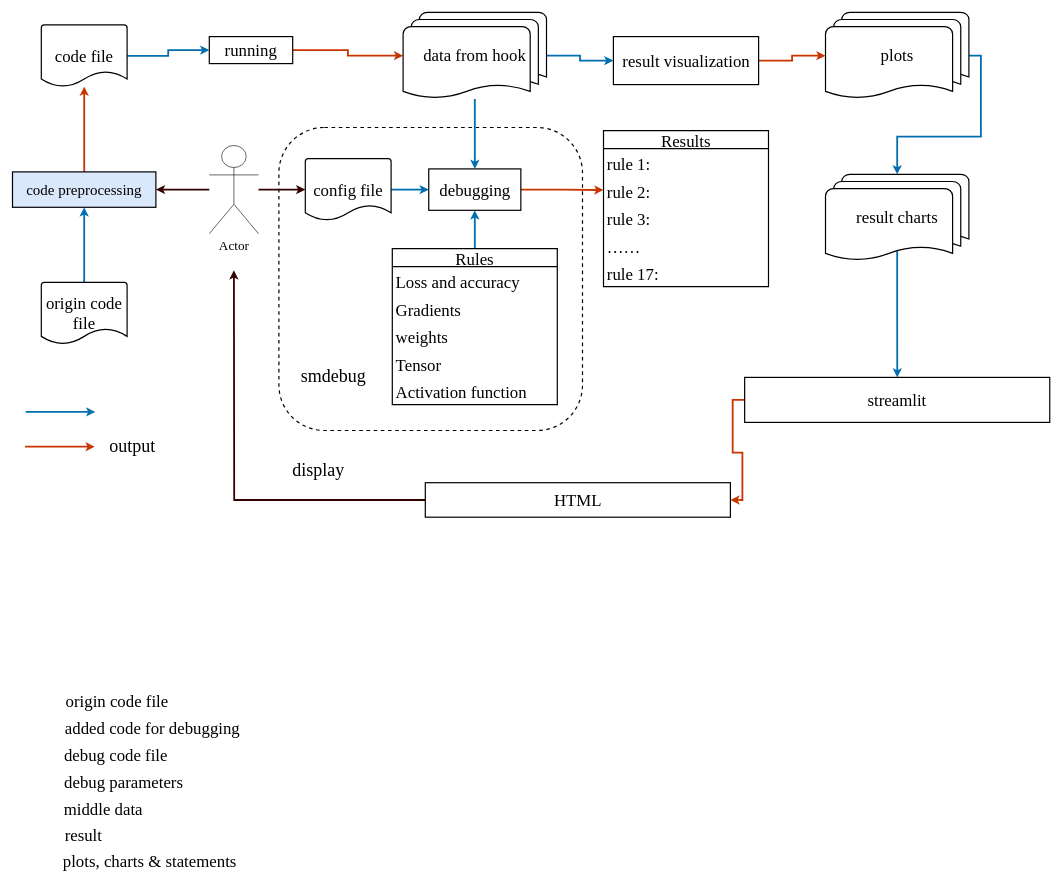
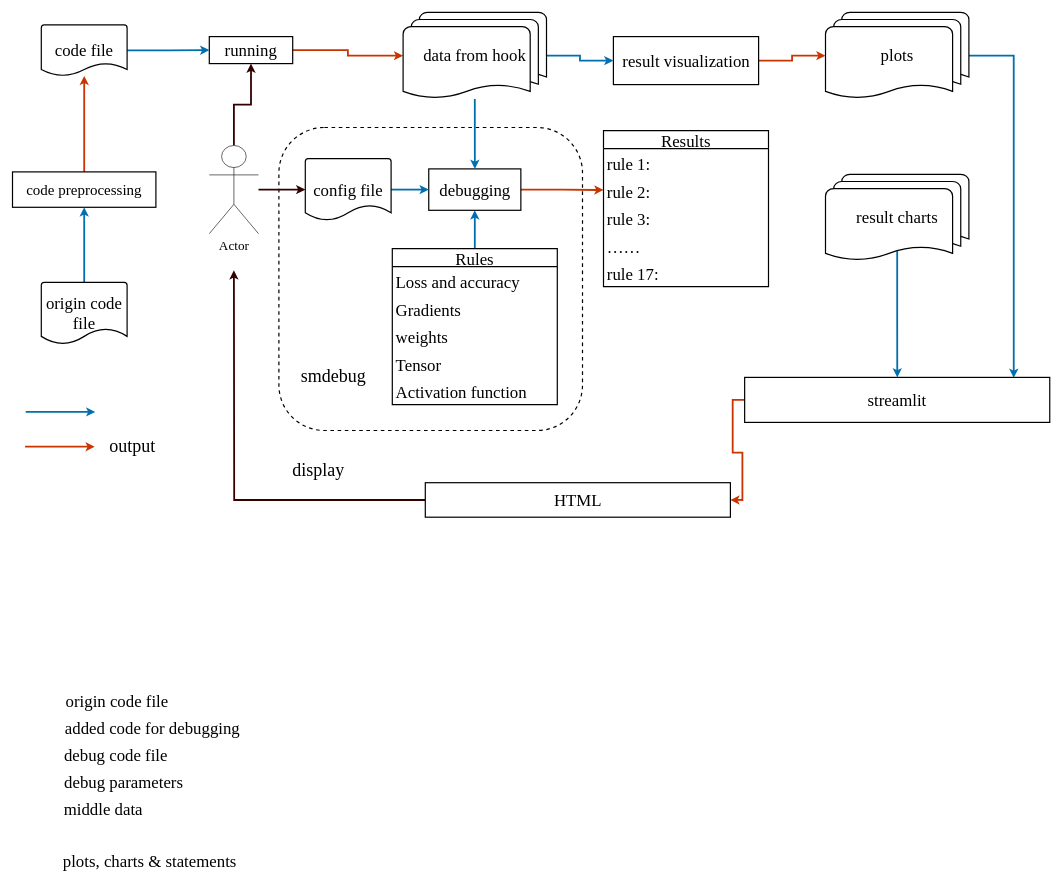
node "code file": size 86x62 -> 86x51
edge "plots" -> "result charts": now "plots" -> "streamlit"
node "code preprocessing": fillcolor #dae8fc -> #ffffff
edge "Actor" -> "code preprocessing": now "Actor" -> "running"
node "result": removed
